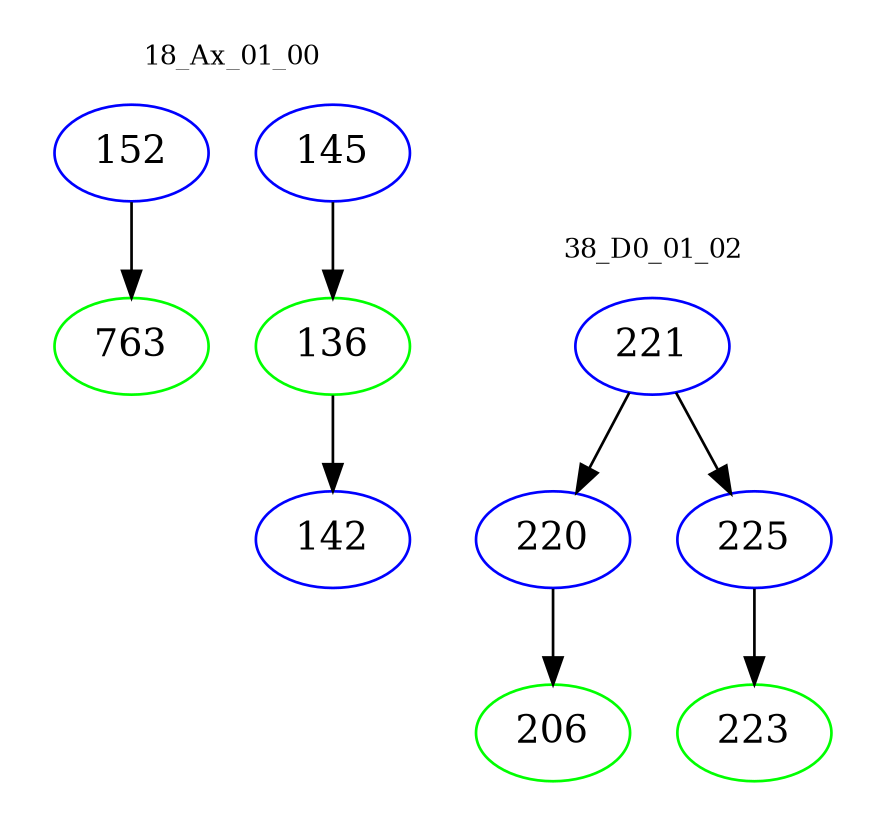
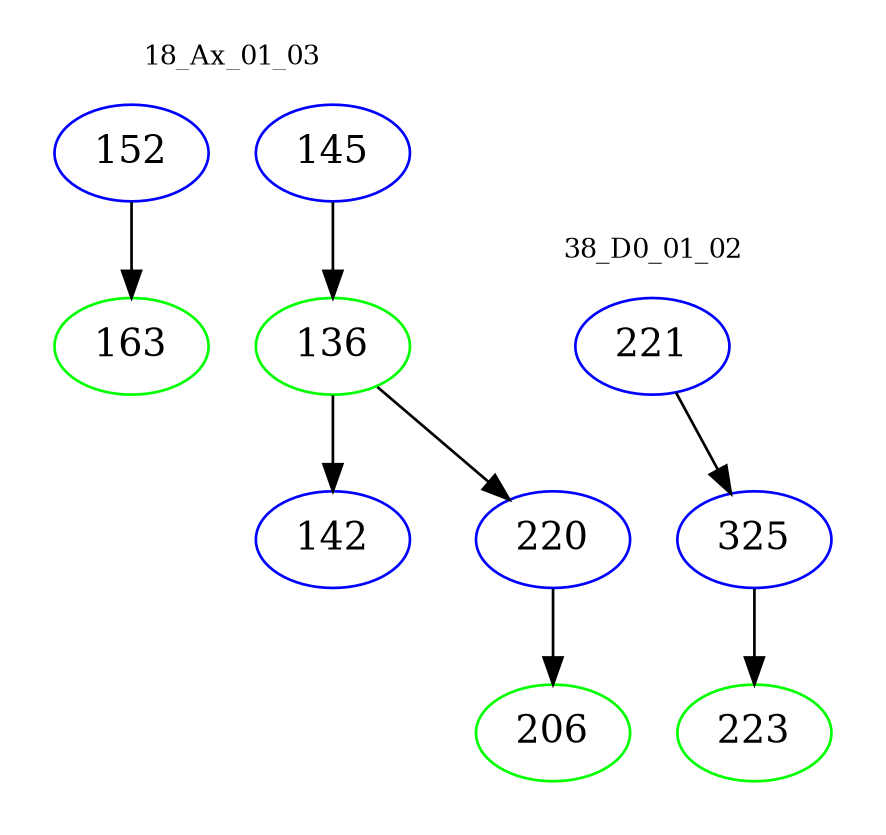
cluster "18_Ax_01_00": label "18_Ax_01_00" -> "18_Ax_01_03"
node "763": label "763" -> "163"
edge "221" -> "220": now "136" -> "220"
node "225": label "225" -> "325"
